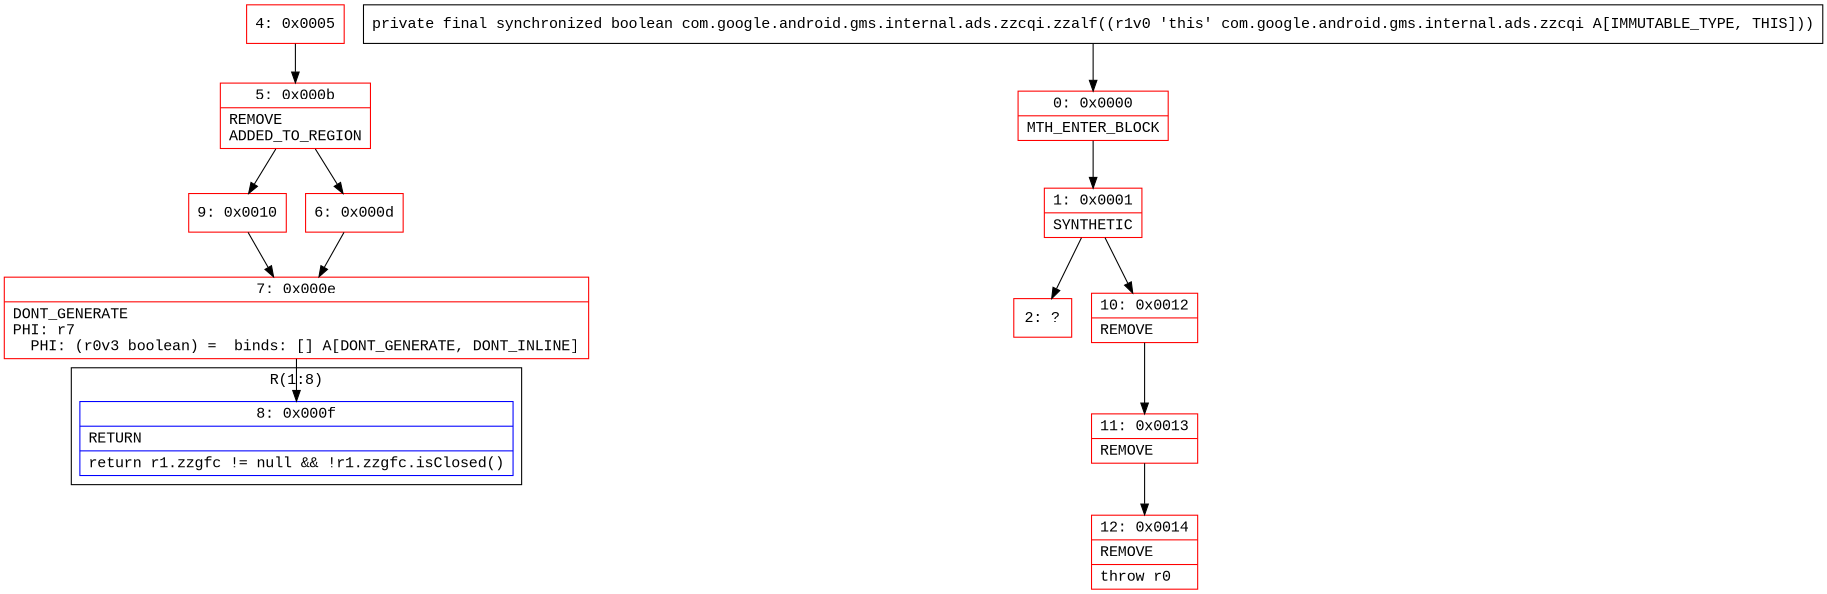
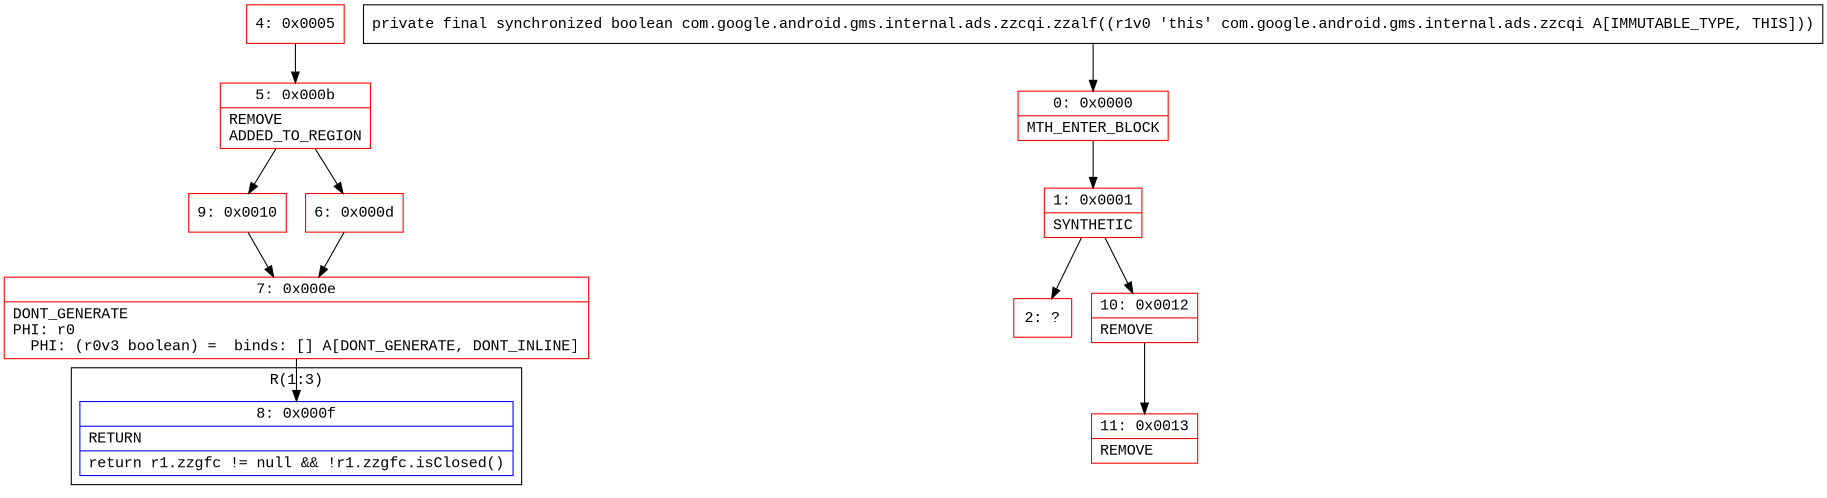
node "7: 0x000e": text "PHI: r7" -> "PHI: r0"
cluster "R(1:8)": label "R(1:8)" -> "R(1:3)"
node "12: 0x0014": removed
